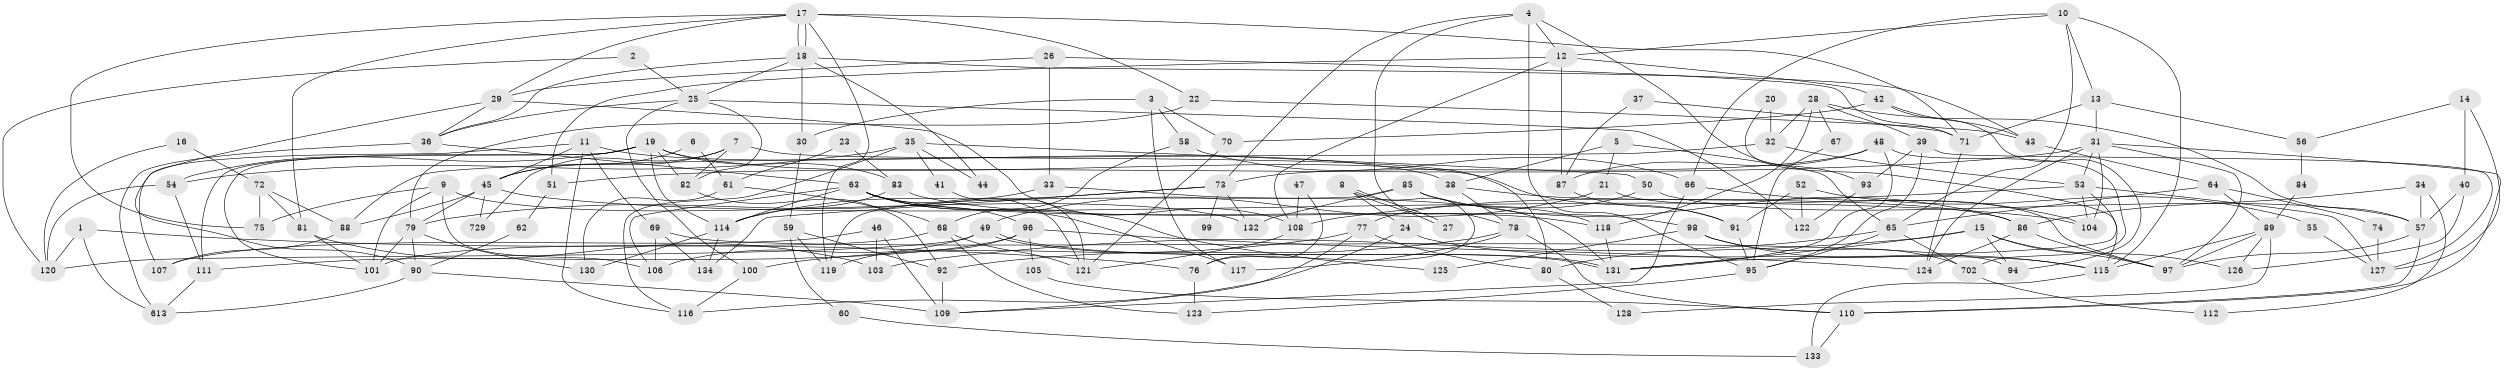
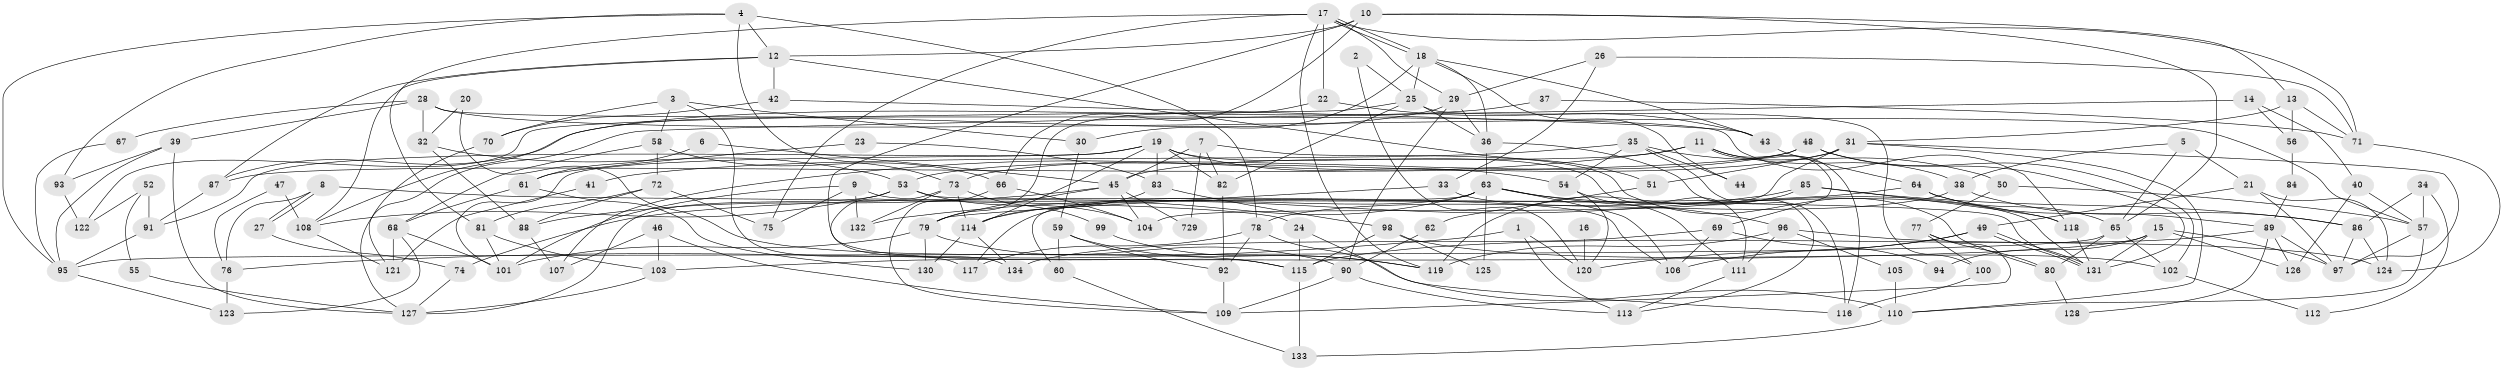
edge "16" -- "72": now "58" -- "72"
edge "42" -- "94": removed
edge "31" -- "124": now "21" -- "124"
edge "63" -- "121": now "63" -- "60"
edge "27" -- "74": added
edge "99" -- "119": added
node "702": label "702" -> "102"
edge "103" -- "127": added
node "613": label "613" -> "113"
